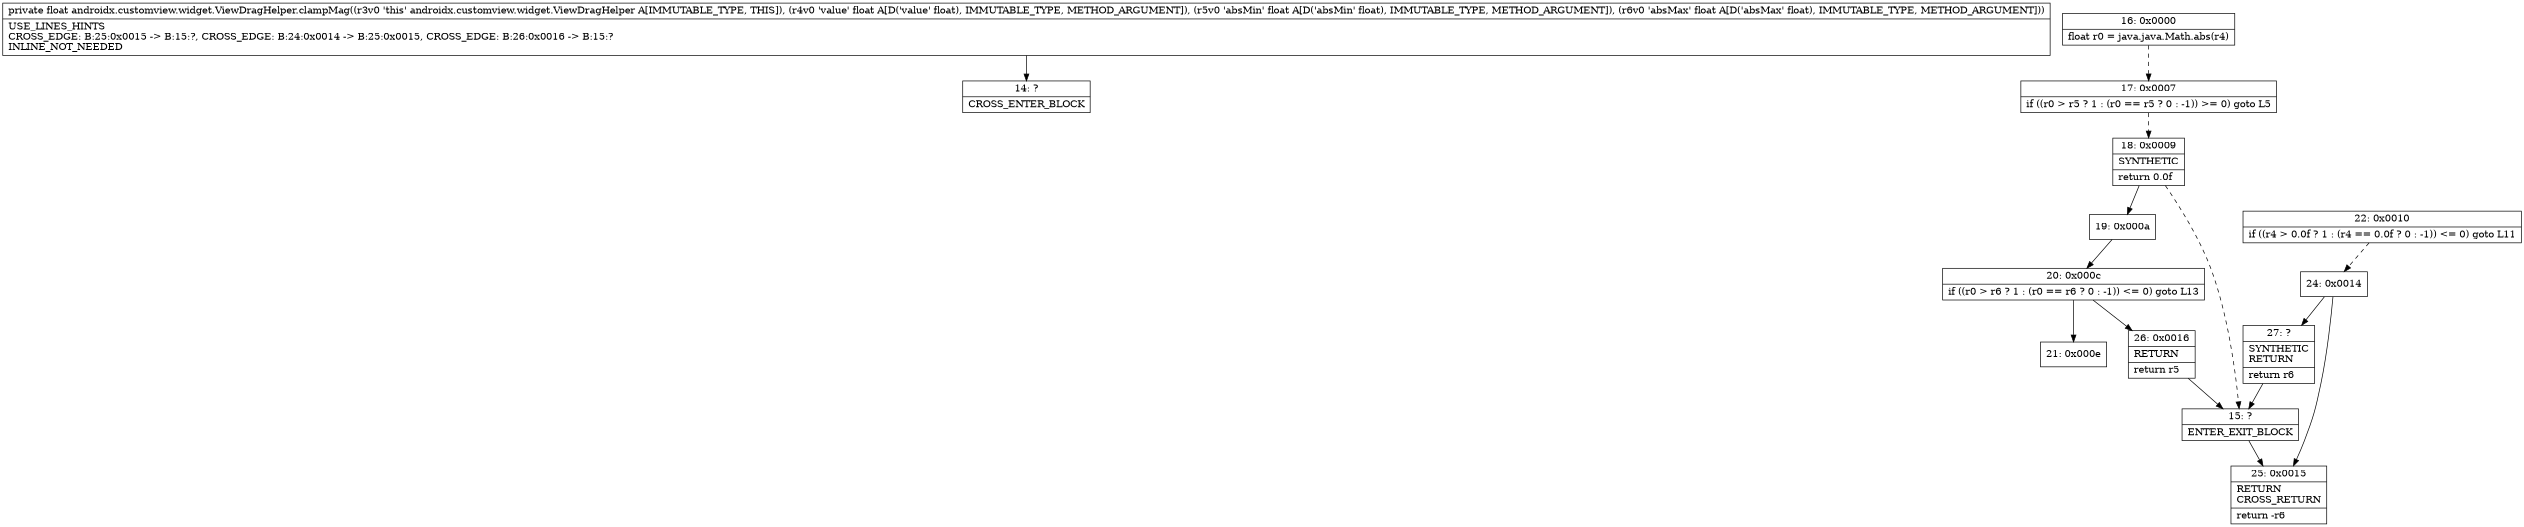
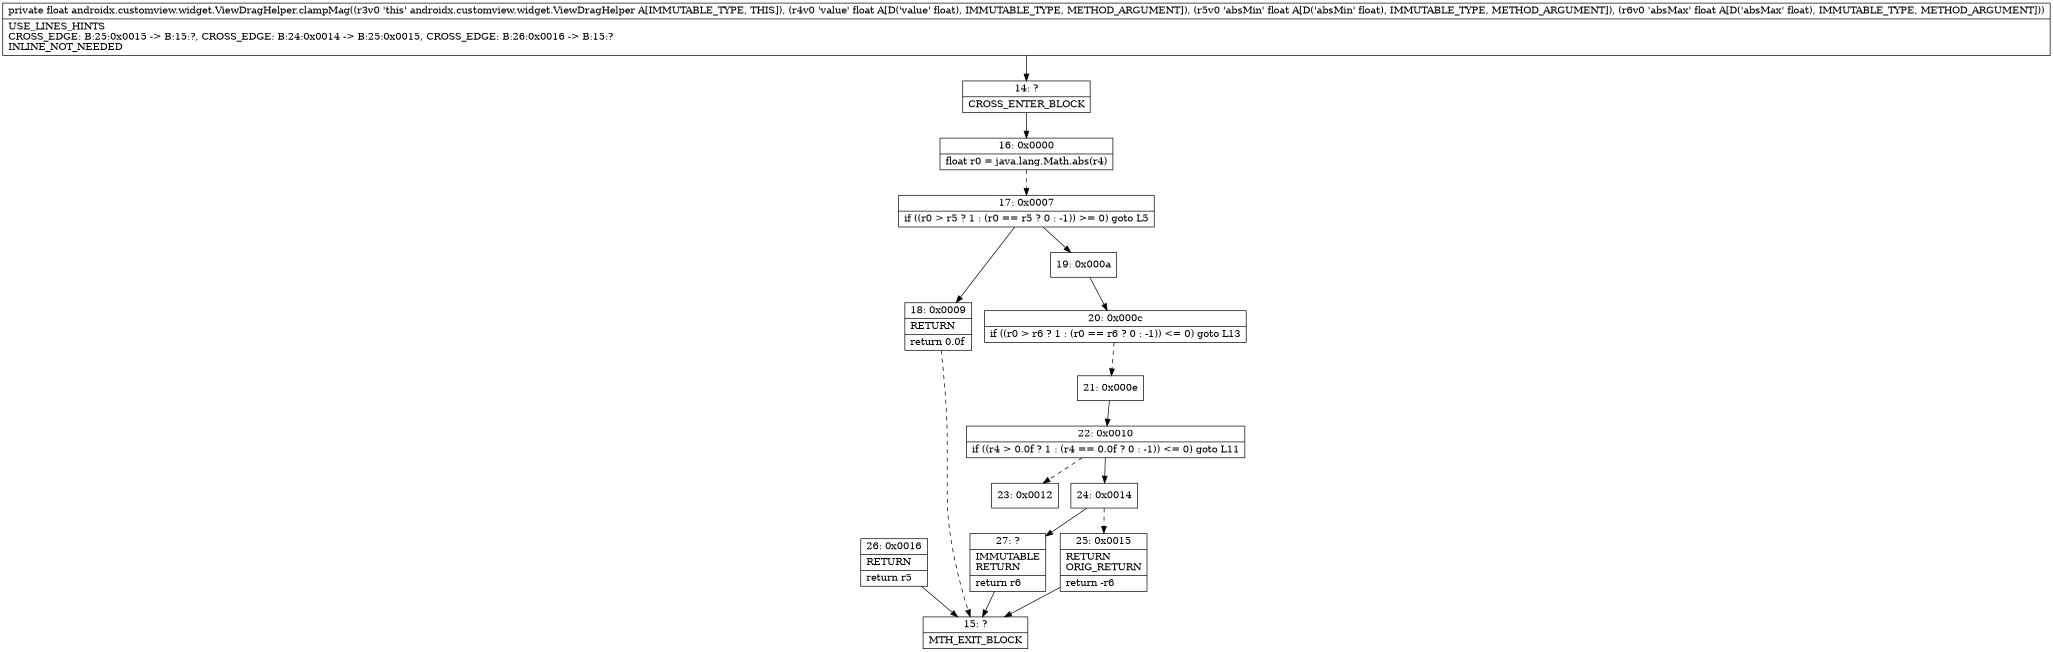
node "16: 0x0000": text "float r0 = java.java.Math.abs(r4)" -> "float r0 = java.lang.Math.abs(r4)"
edge "14: ?" -> "16: 0x0000": added
edge "17: 0x0007" -> "18: 0x0009": style dashed -> solid
node "18: 0x0009": text "SYNTHETIC" -> "RETURN"
edge "18: 0x0009" -> "19: 0x000a": now "17: 0x0007" -> "19: 0x000a"
edge "22: 0x0010" -> "24: 0x0014": style dashed -> solid
edge "20: 0x000c" -> "26: 0x0016": removed
edge "20: 0x000c" -> "21: 0x000e": style solid -> dashed
node "27: ?": text "SYNTHETIC" -> "IMMUTABLE"
edge "24: 0x0014" -> "25: 0x0015": style solid -> dashed
edge "21: 0x000e" -> "22: 0x0010": added
node "15: ?": text "ENTER_EXIT_BLOCK" -> "MTH_EXIT_BLOCK"
edge "15: ?" -> "25: 0x0015": reversed
node "23: 0x0012": added
node "25: 0x0015": text "CROSS_RETURN" -> "ORIG_RETURN"
